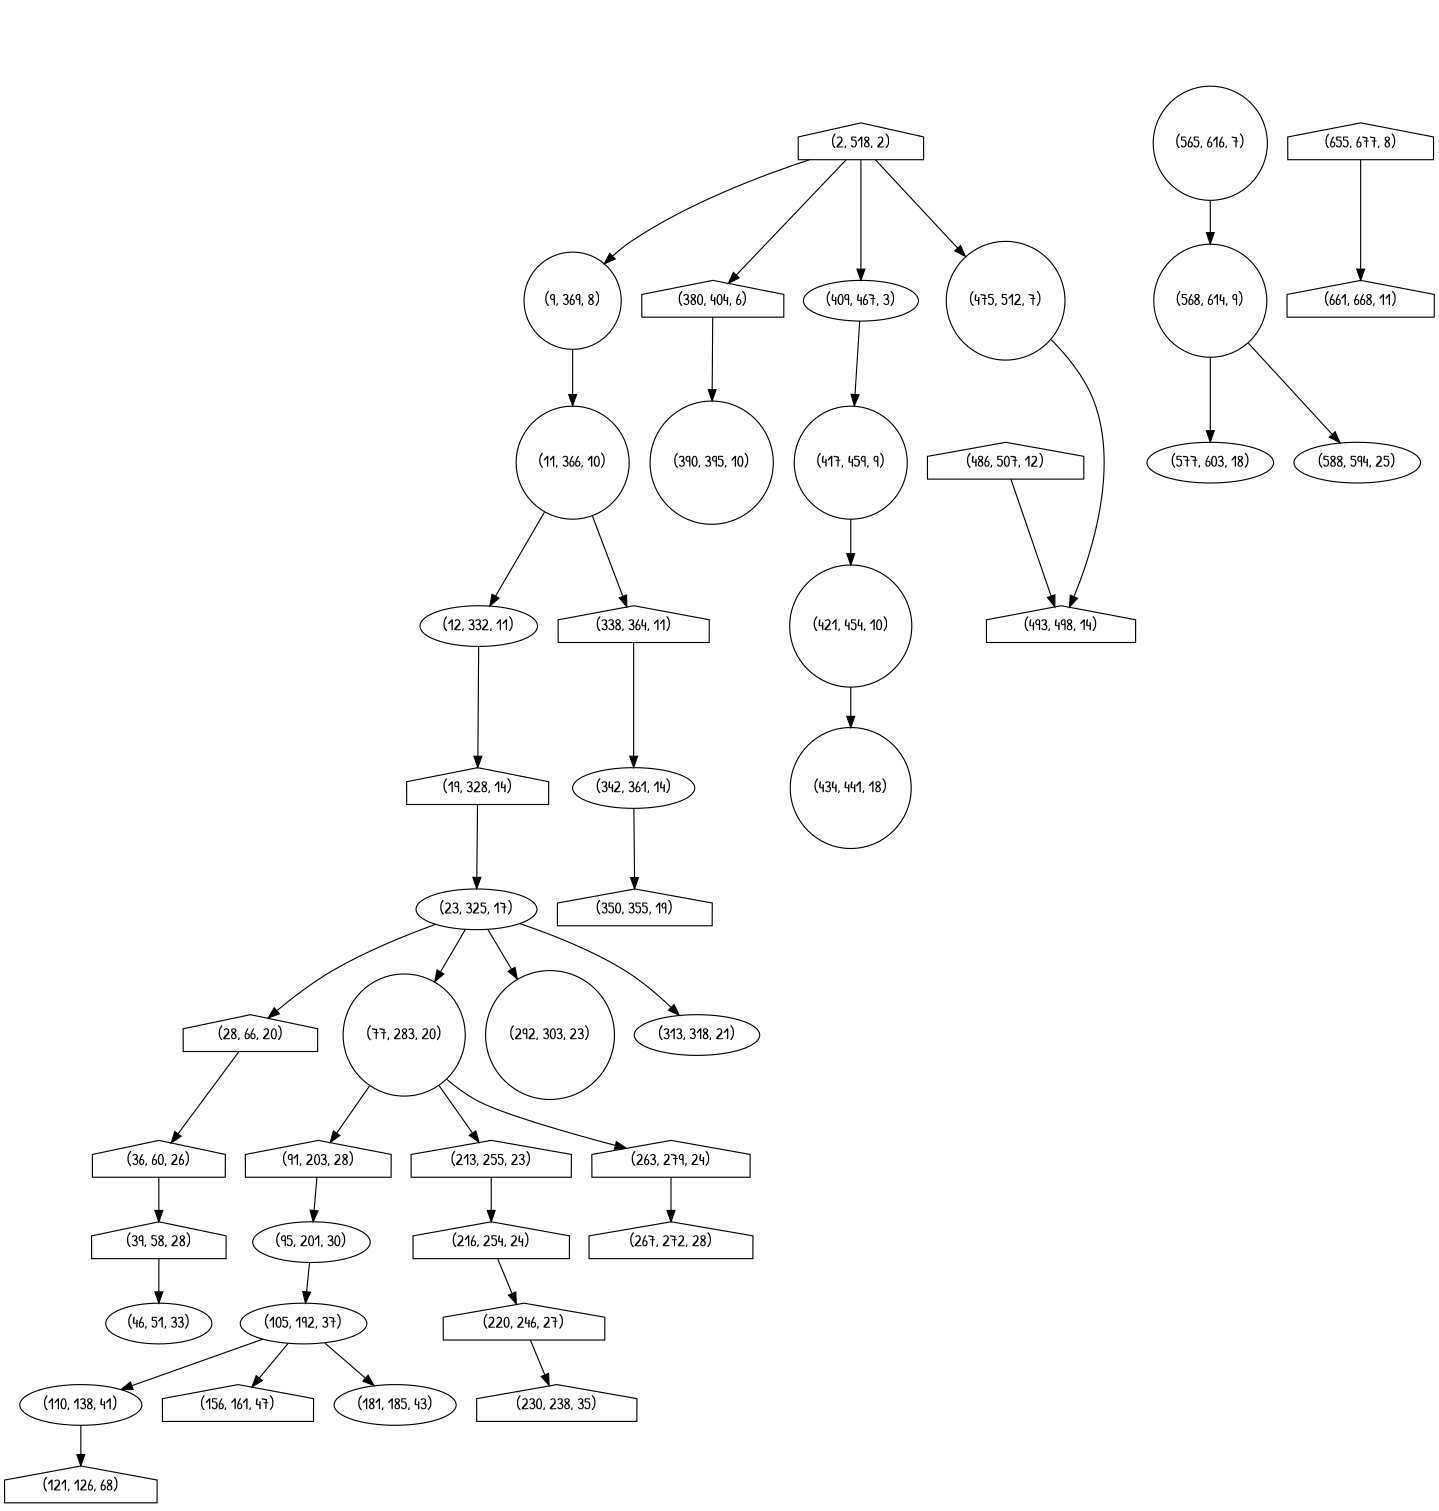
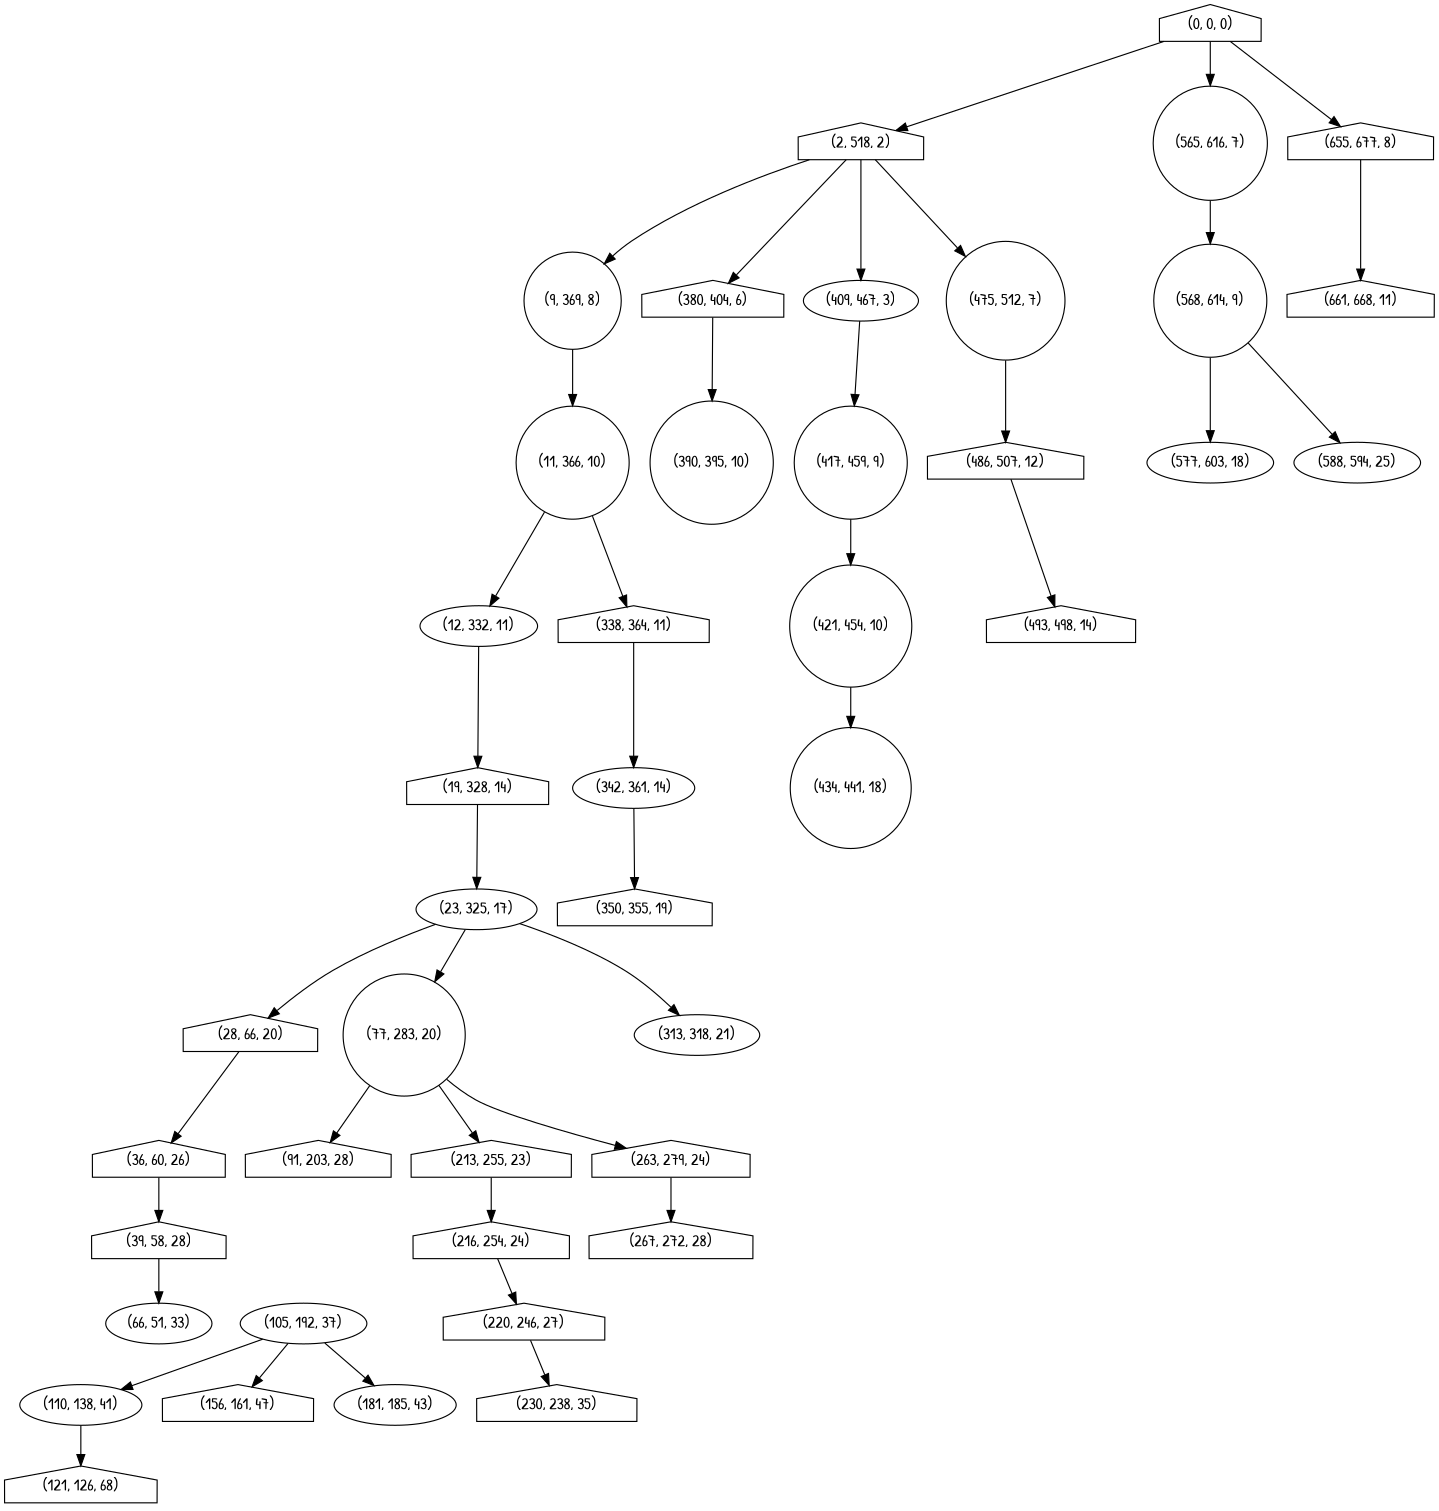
node "(0, 0, 0)": added
edge "(475, 512, 7)" -> "(493, 498, 14)": now "(475, 512, 7)" -> "(486, 507, 12)"
node "(292, 303, 23)": removed
node "(95, 201, 30)": removed
node "(46, 51, 33)": label "(46, 51, 33)" -> "(66, 51, 33)"
